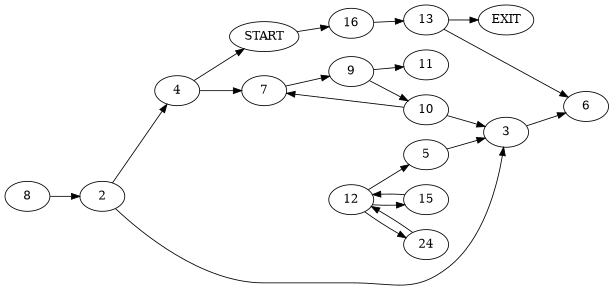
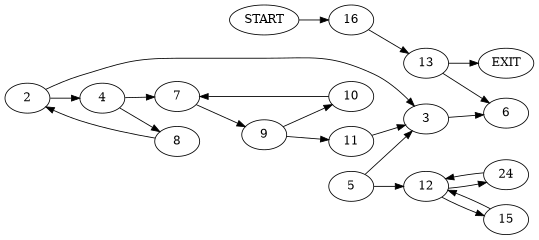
edge "4" -> "START": now "4" -> "8"
edge "10" -> "3": now "11" -> "3"
edge "12" -> "5": reversed
